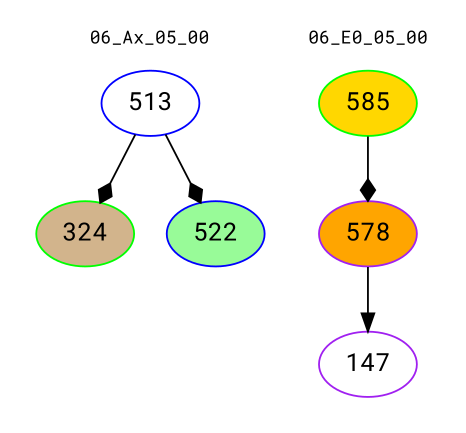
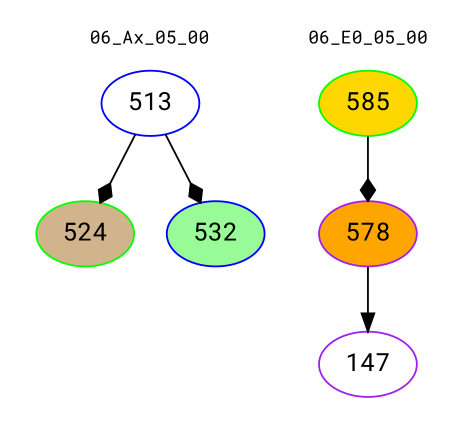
node "324": label "324" -> "524"
node "522": label "522" -> "532"
